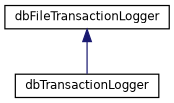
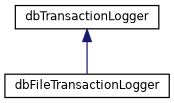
edge "dbTransactionLogger" -> "dbFileTransactionLogger": reversed
